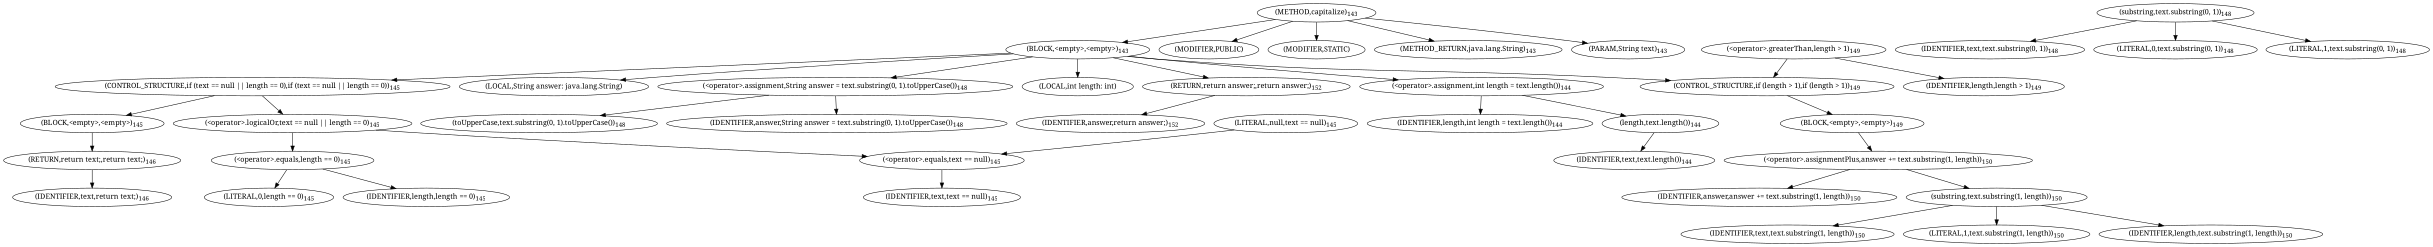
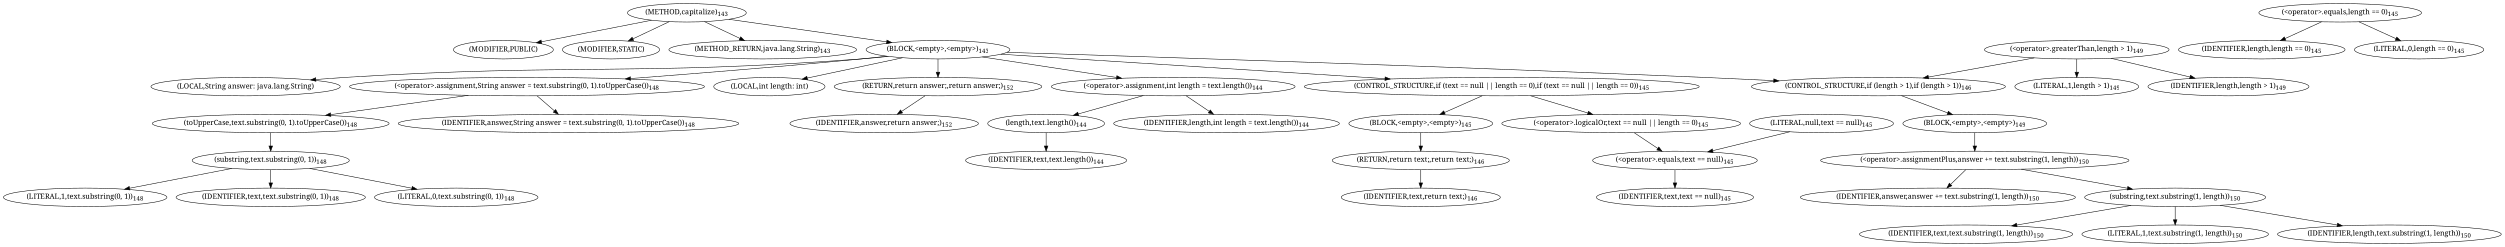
node "(PARAM,String text)": removed
node "(CONTROL_STRUCTURE,if (length > 1),if (length > 1))": text "149" -> "146"
node "(LITERAL,1,length > 1)": added
edge "(toUpperCase,text.substring(0, 1).toUpperCase())" -> "(substring,text.substring(0, 1))": added
edge "(<operator>.logicalOr,text == null || length == 0)" -> "(<operator>.equals,length == 0)": removed
